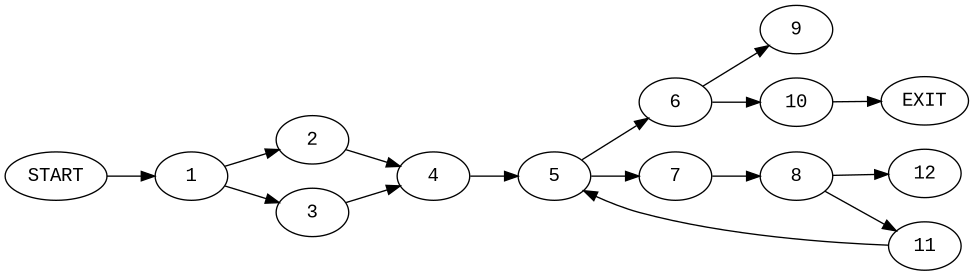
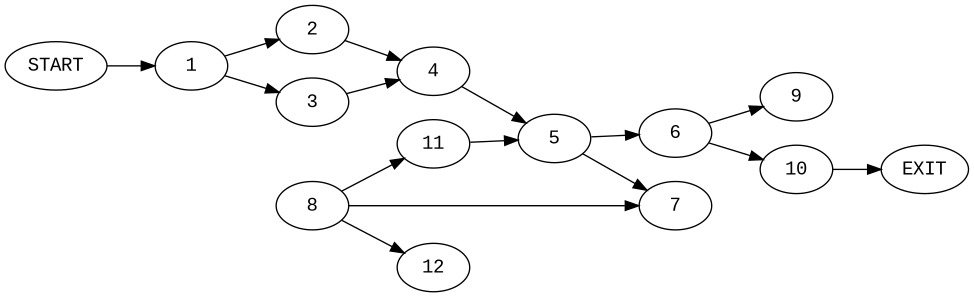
edge "7" -> "8": reversed
